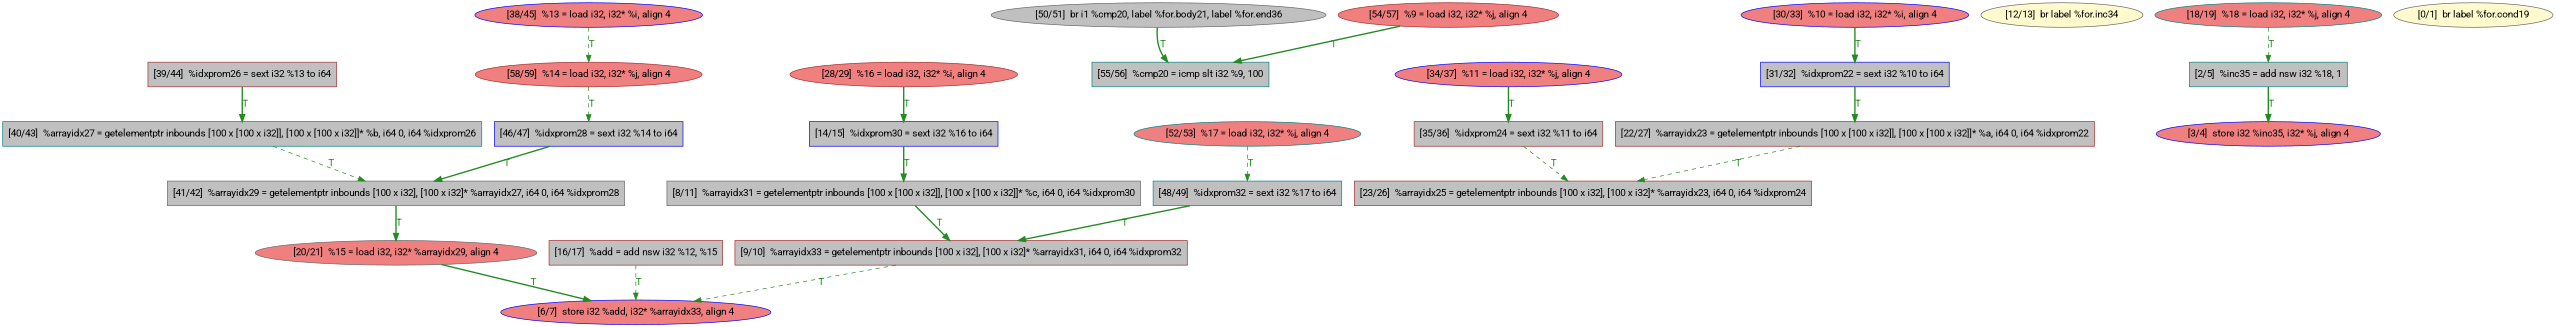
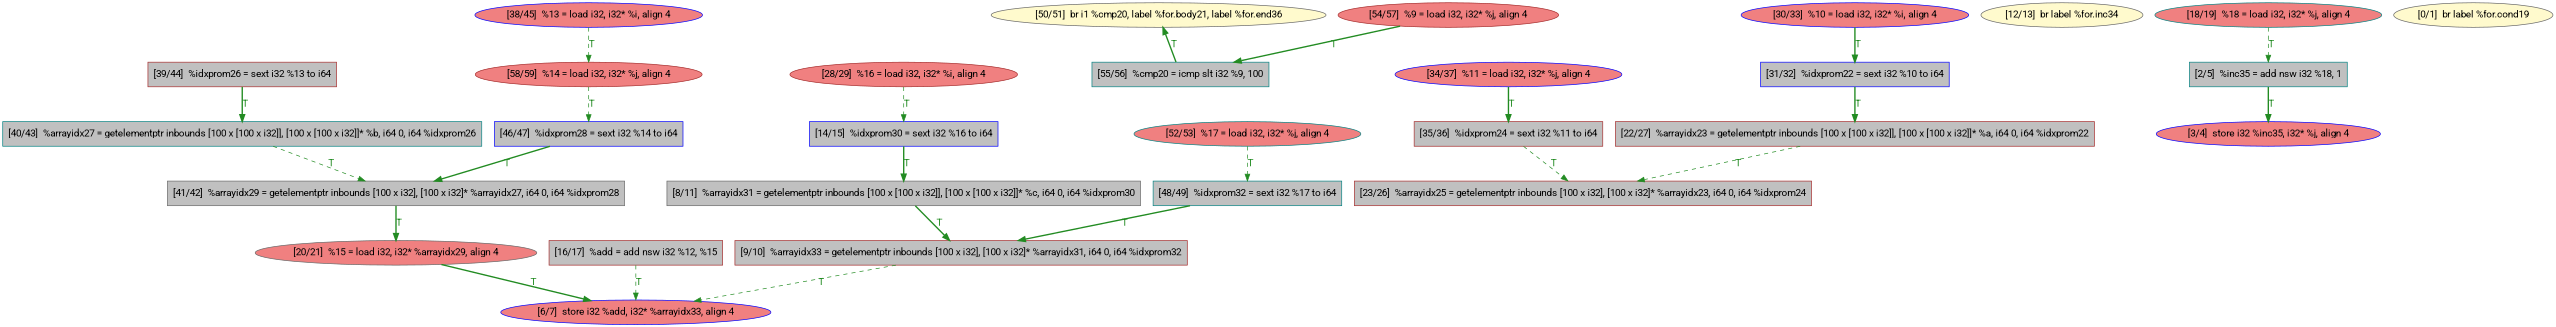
node "[50/51]  br i1 %cmp20, label %for.body21, label %for.end36": fillcolor grey -> lemonchiffon
edge "[50/51]  br i1 %cmp20, label %for.body21, label %for.end36" -> "[55/56]  %cmp20 = icmp slt i32 %9, 100": reversed
edge "[28/29]  %16 = load i32, i32* %i, align 4" -> "[14/15]  %idxprom30 = sext i32 %16 to i64": style bold -> dashed
